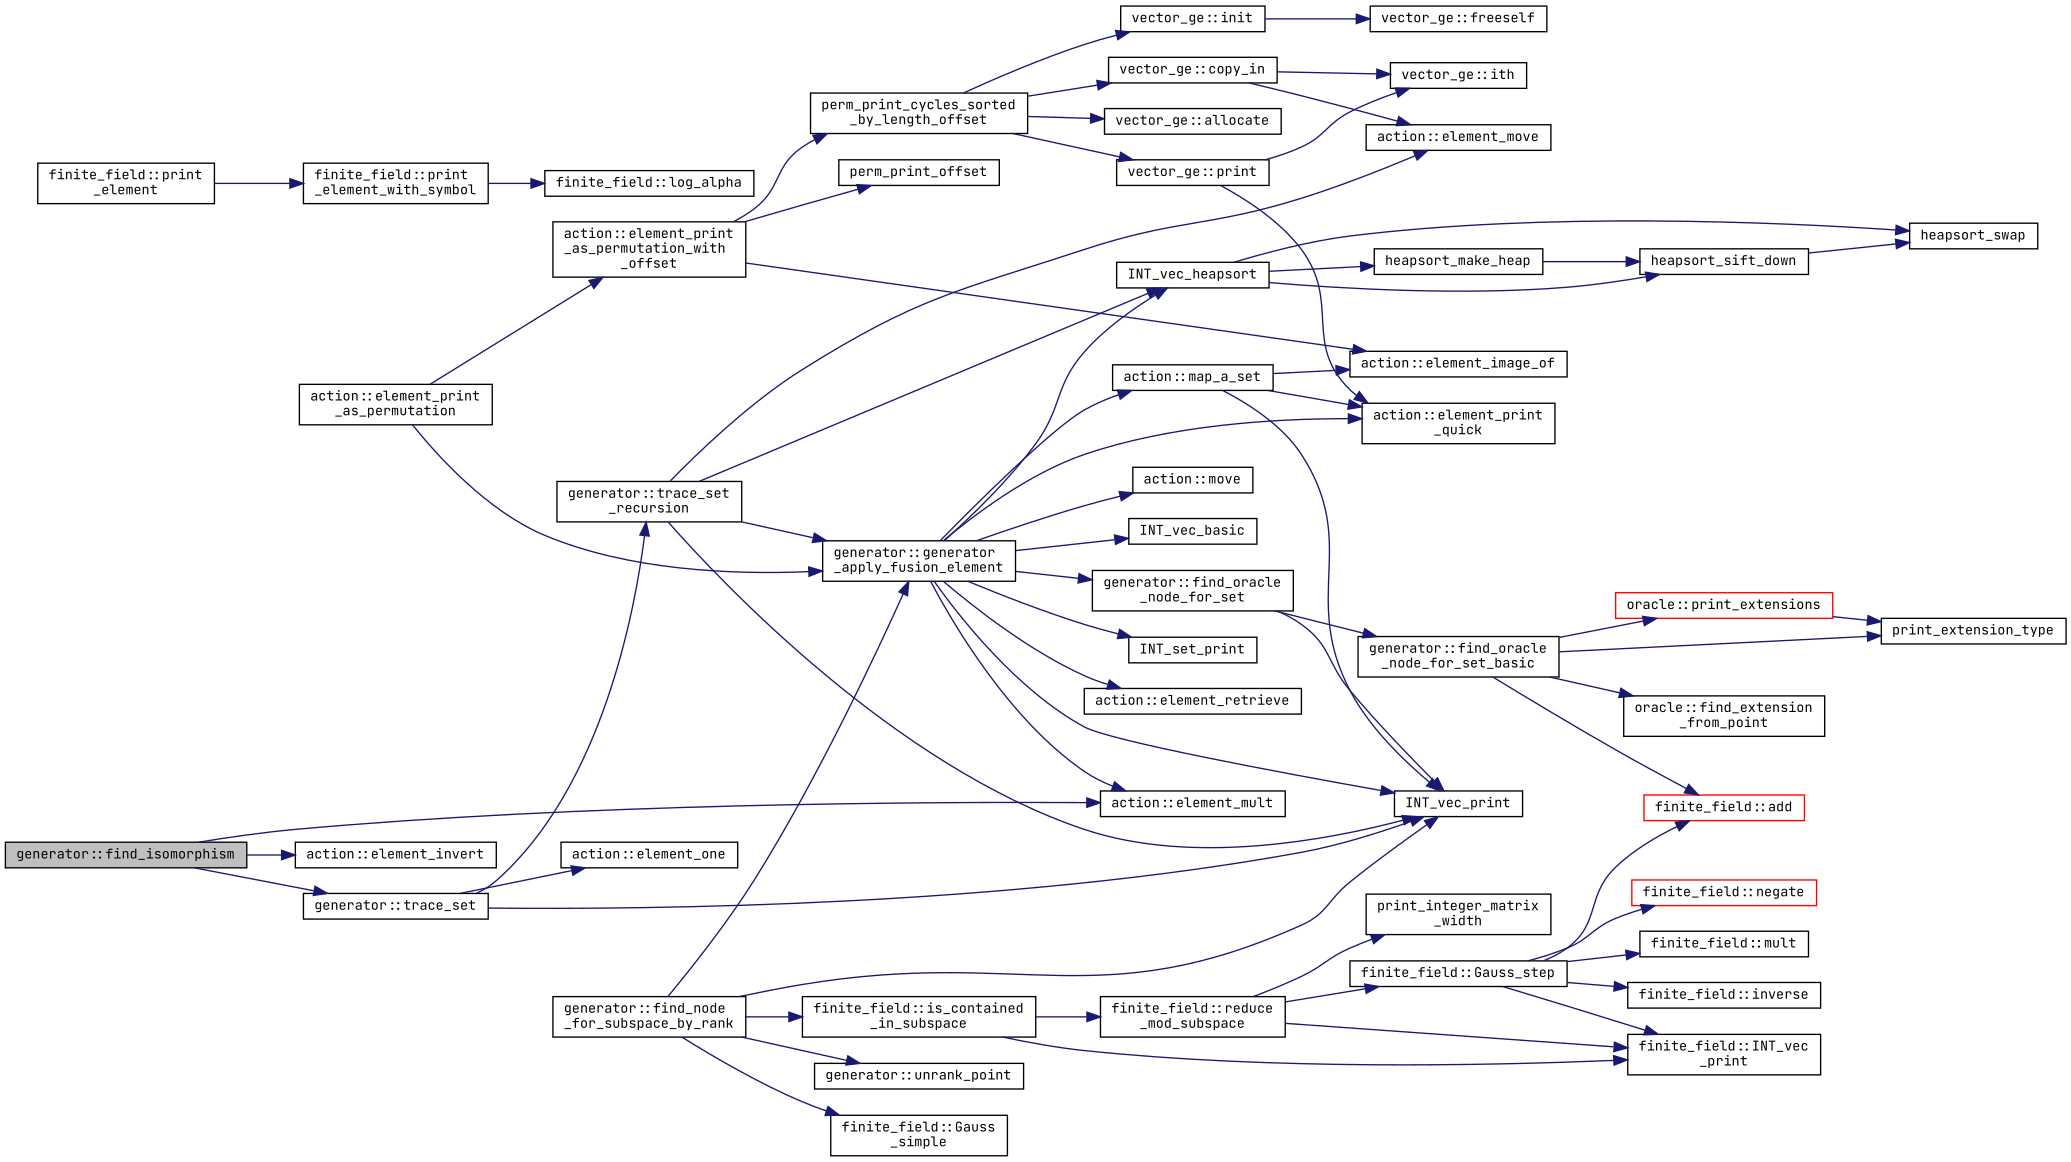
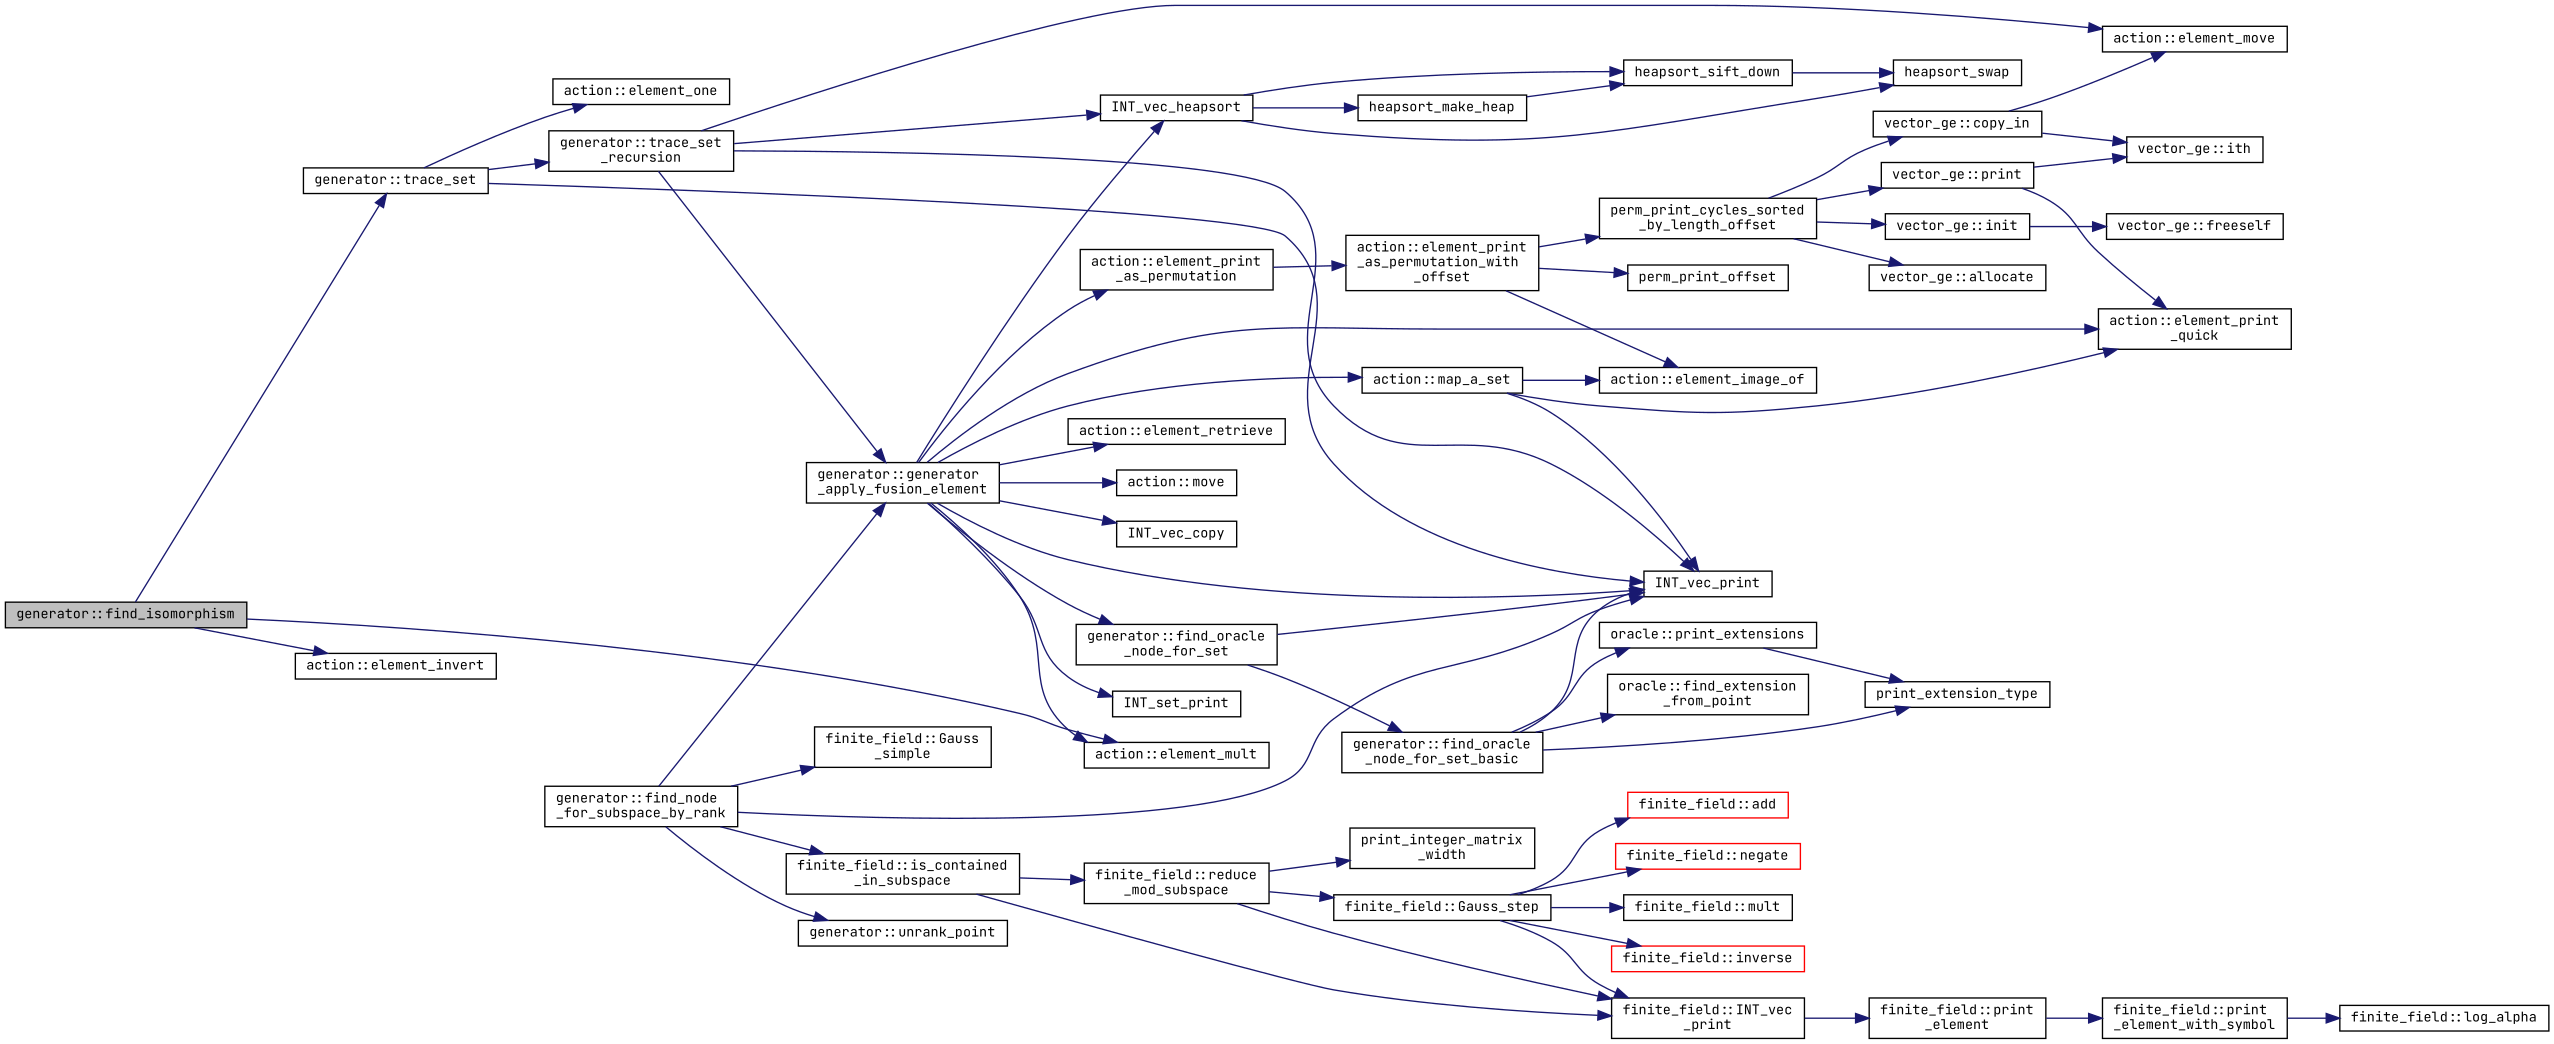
node "INT_vec_basic": label "INT_vec_basic" -> "INT_vec_copy"
edge "action::element_print _as_permutation" -> "generator::generator _apply_fusion_element": reversed
node "oracle::print_extensions": color red -> black
edge "generator::find_oracle _node_for_set_basic" -> "finite_field::add": now "generator::find_oracle _node_for_set_basic" -> "INT_vec_print"
node "finite_field::inverse": color black -> red
edge "finite_field::INT_vec _print" -> "finite_field::print _element": added
